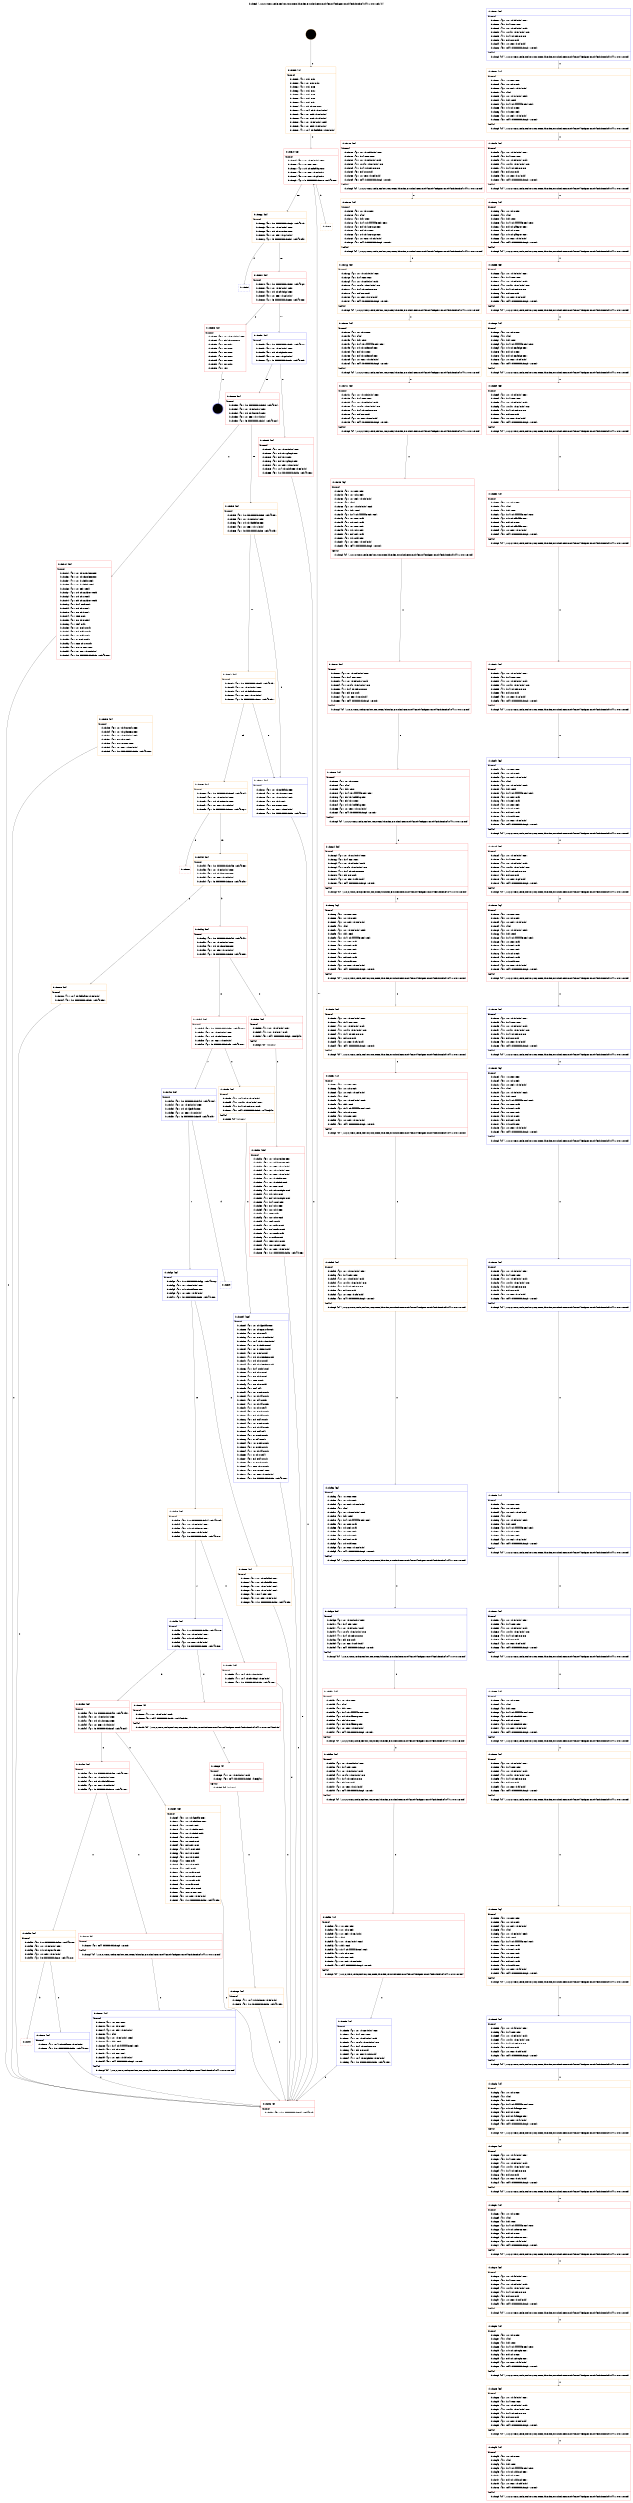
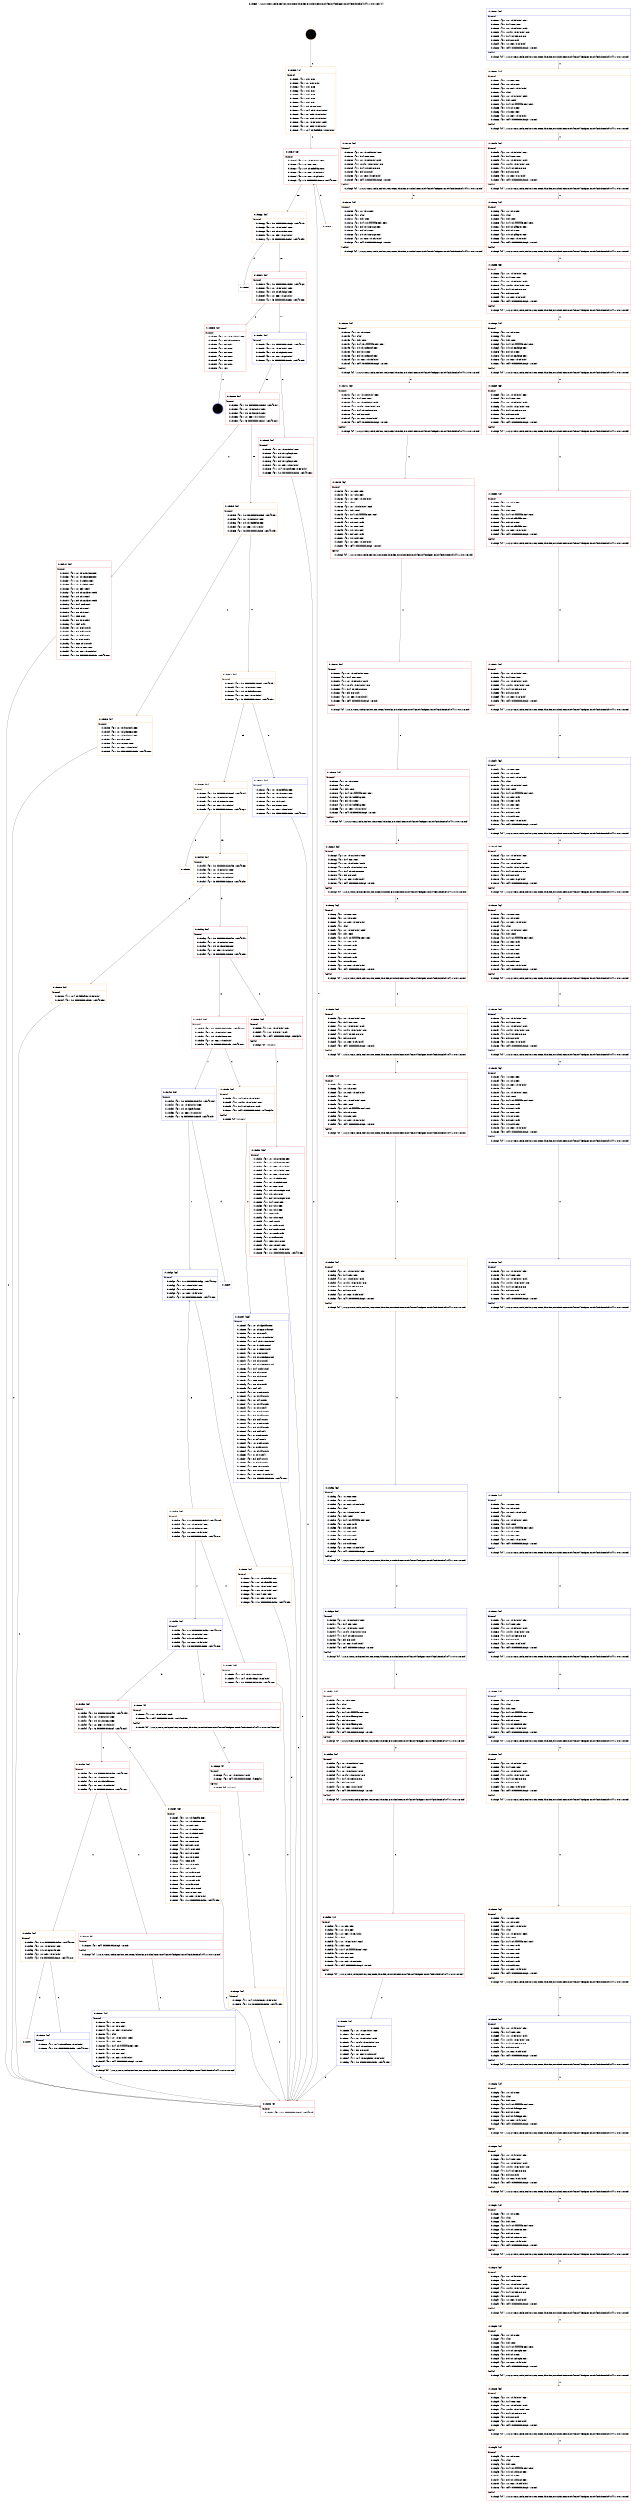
node "0x402766 [38]": removed
edge "0x401ebe [22]" -> "0x402124 [27]": now "0x401ebe [22]" -> "0x40201a [27]"
edge "0x401f61 [25]" -> "0x401f7a [25]": reversed
